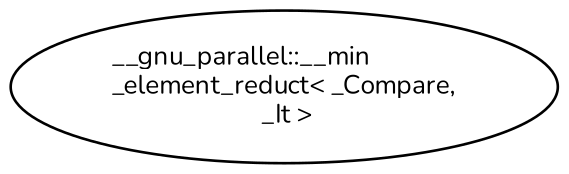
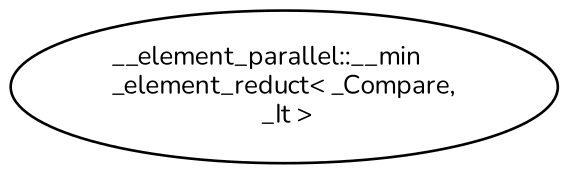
node "__gnu_parallel::__min _element_reduct< _Compare, _It >": label "__gnu_parallel::__min _element_reduct< _Compare, _It >" -> "__element_parallel::__min _element_reduct< _Compare, _It >"
